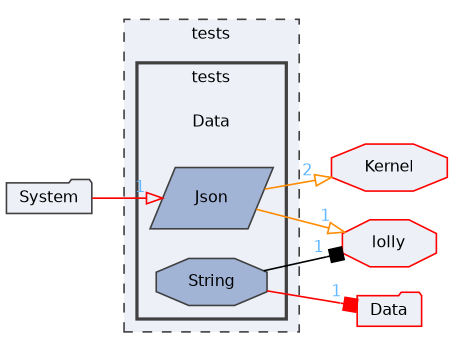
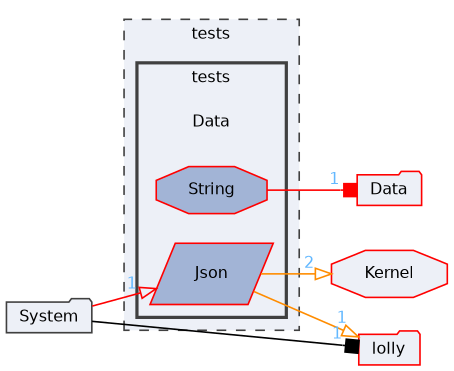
node "Json": color grey25 -> red
node "lolly": shape octagon -> folder
edge "String" -> "lolly": now "System" -> "lolly"
node "String": color grey25 -> red
